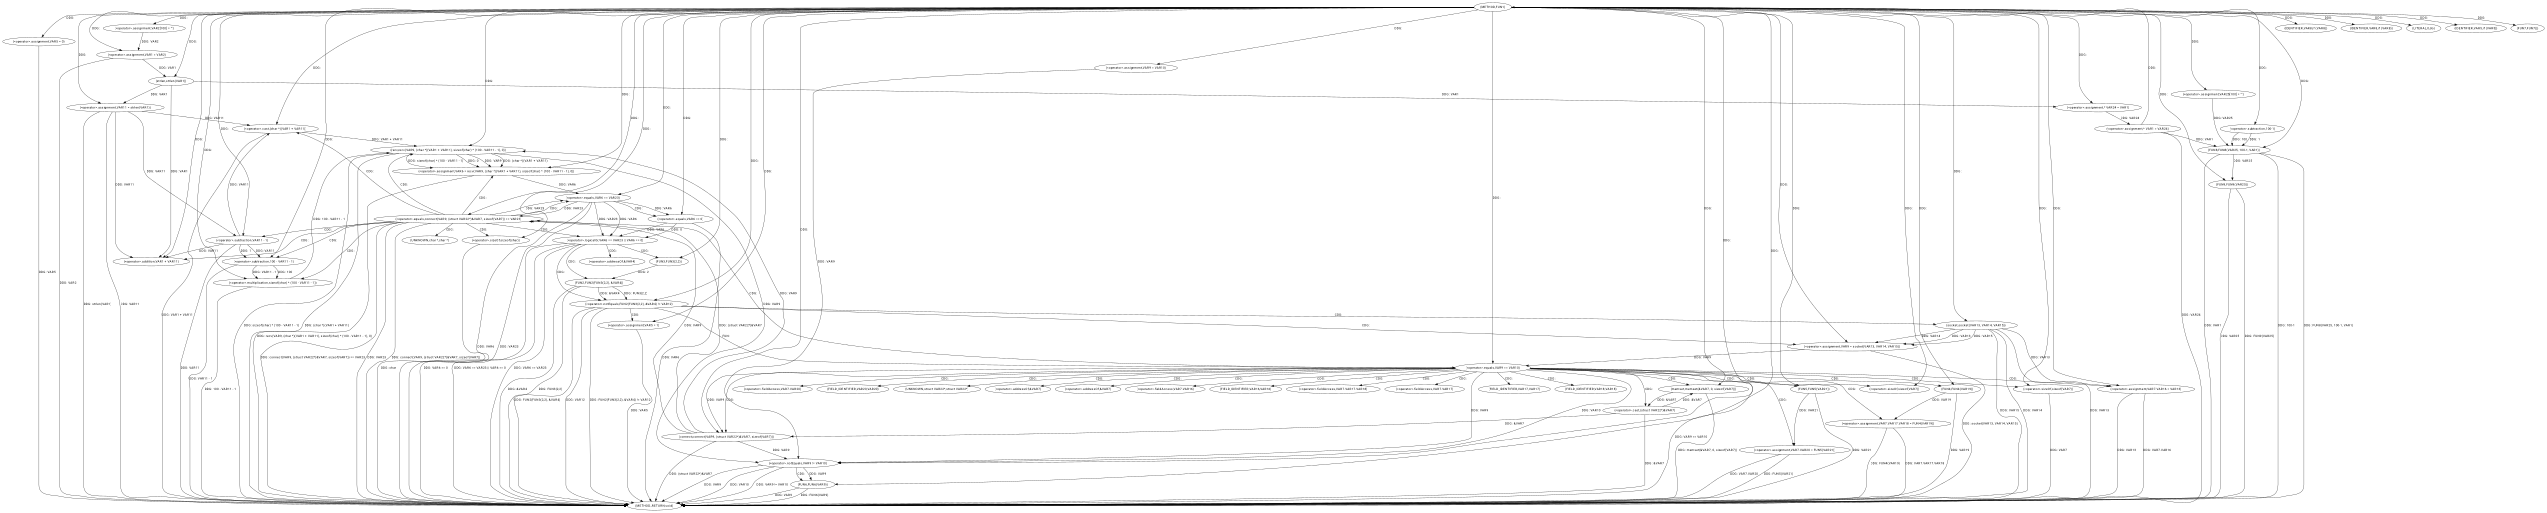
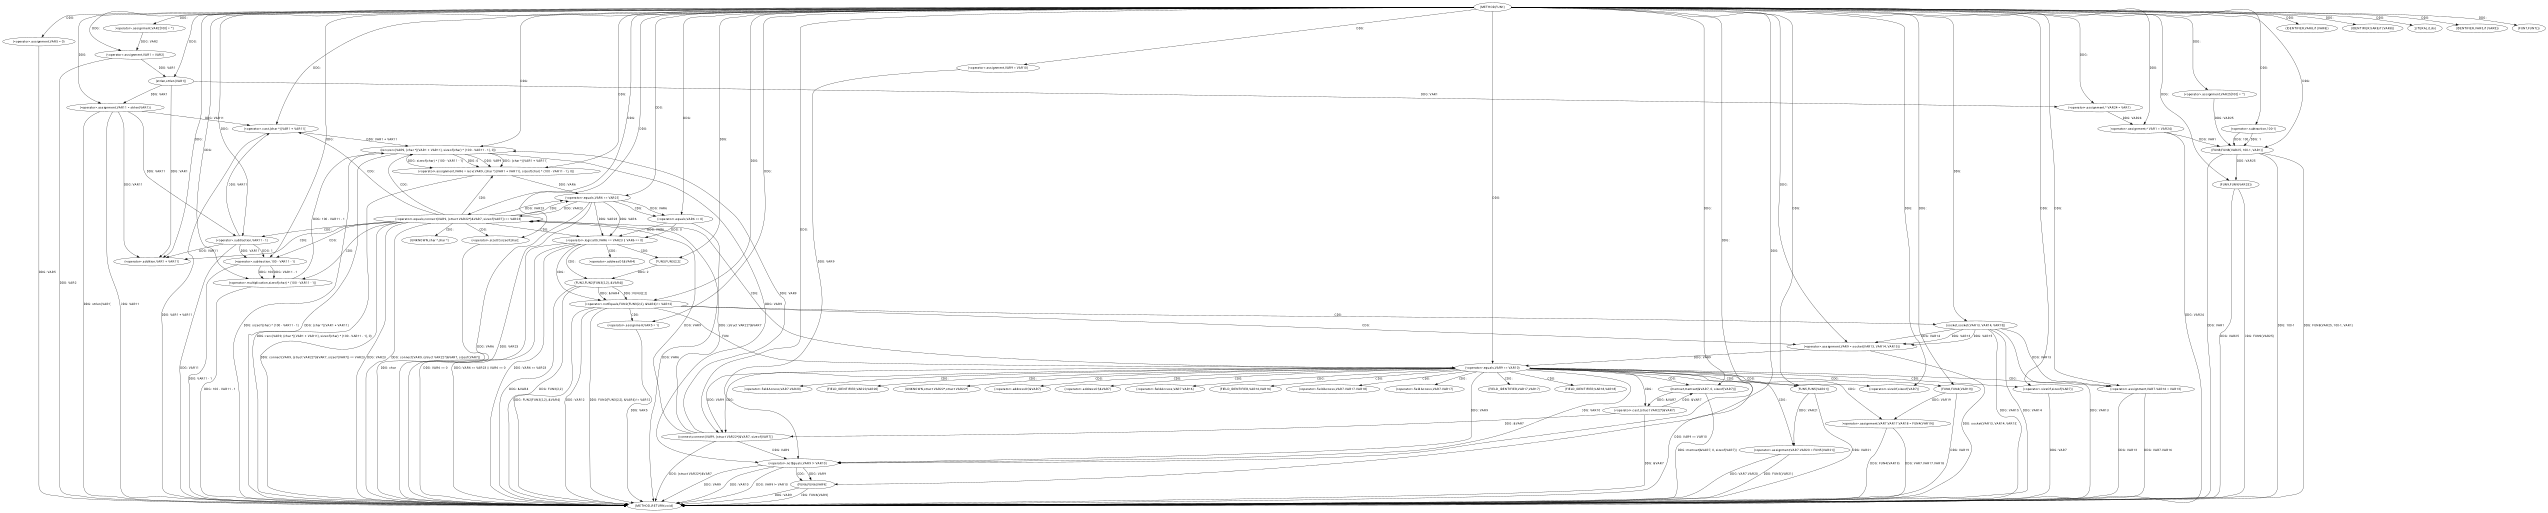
edge "(<operator>.assignment,* VAR1 = VAR24)" -> "(METHOD,FUN1)": reversed
node "(FUN4,FUN4(VAR19))": label "(FUN4,FUN4(VAR19))" -> "(FUN6,FUN4(VAR19))"
